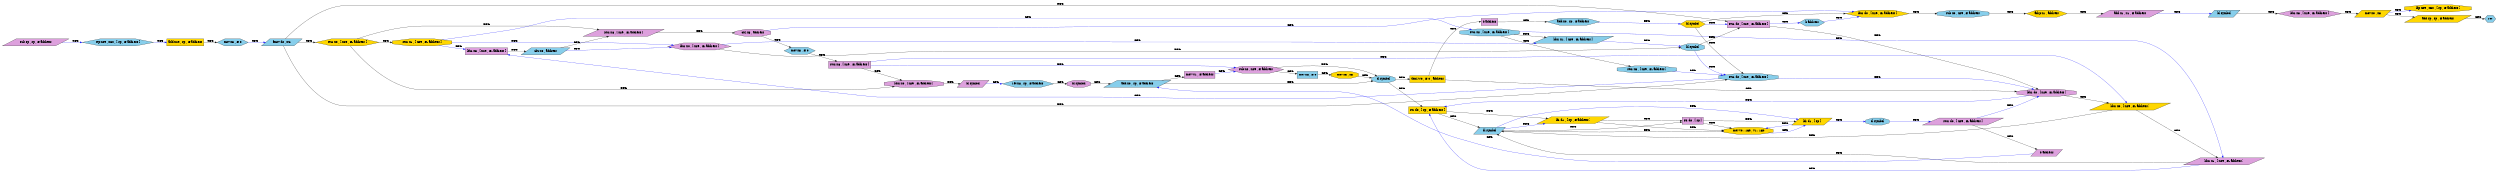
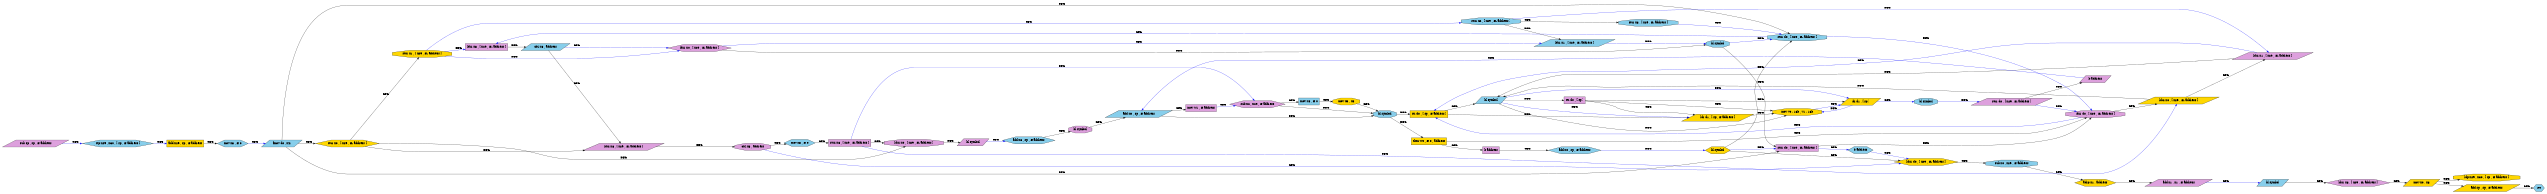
edge "mov x0 , x8" -> "ldp x29 , x30 , [ sp , # address ]": color blue -> black
node "ret x8 , sp , # address": label "ret x8 , sp , # address" -> "add x8 , sp , # address"
edge "ldr d1 , [ sp , # address ]" -> "str d0 , [ sp ]": reversed
